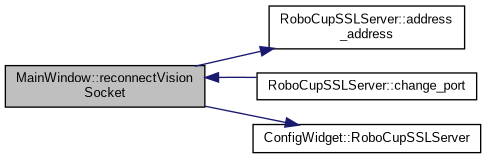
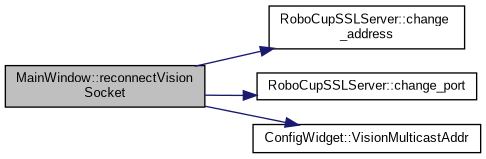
node "RoboCupSSLServer::address _address": label "RoboCupSSLServer::address _address" -> "RoboCupSSLServer::change _address"
edge "RoboCupSSLServer::change_port" -> "MainWindow::reconnectVision Socket": reversed
node "ConfigWidget::RoboCupSSLServer": label "ConfigWidget::RoboCupSSLServer" -> "ConfigWidget::VisionMulticastAddr"
